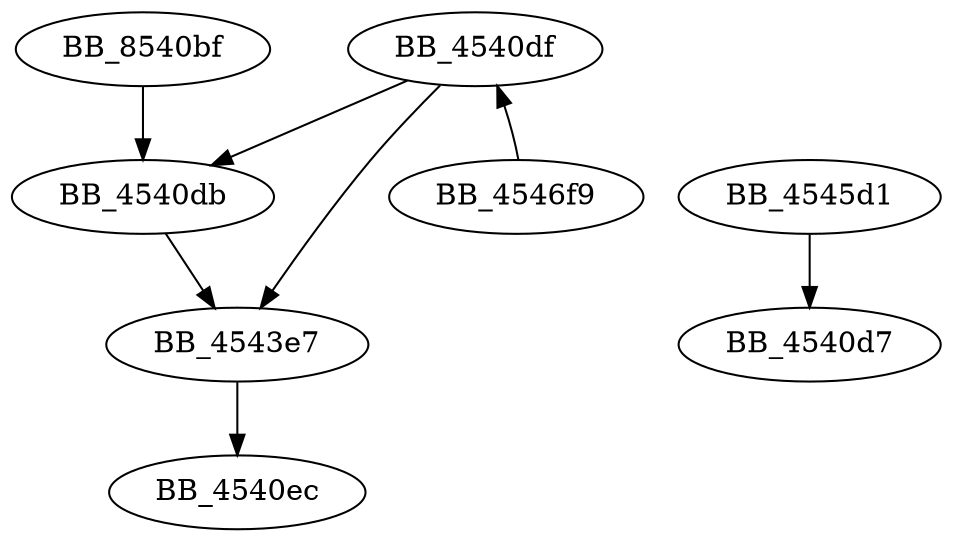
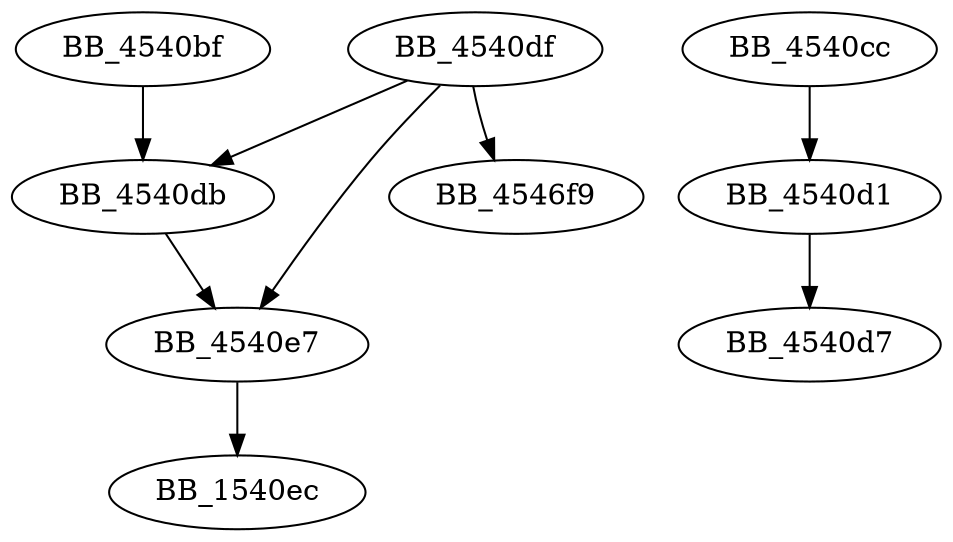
node "BB_8540bf": label "BB_8540bf" -> "BB_4540bf"
node "BB_4540cc": added
edge "BB_4546f9" -> "BB_4540df": reversed
node "BB_4545d1": label "BB_4545d1" -> "BB_4540d1"
node "BB_4543e7": label "BB_4543e7" -> "BB_4540e7"
node "BB_4540ec": label "BB_4540ec" -> "BB_1540ec"
